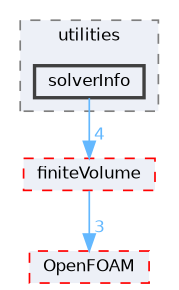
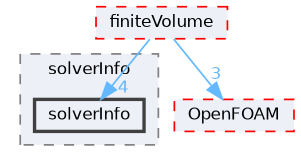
cluster "utilities": label "utilities" -> "solverInfo"
edge "solverInfo" -> "finiteVolume": reversed
